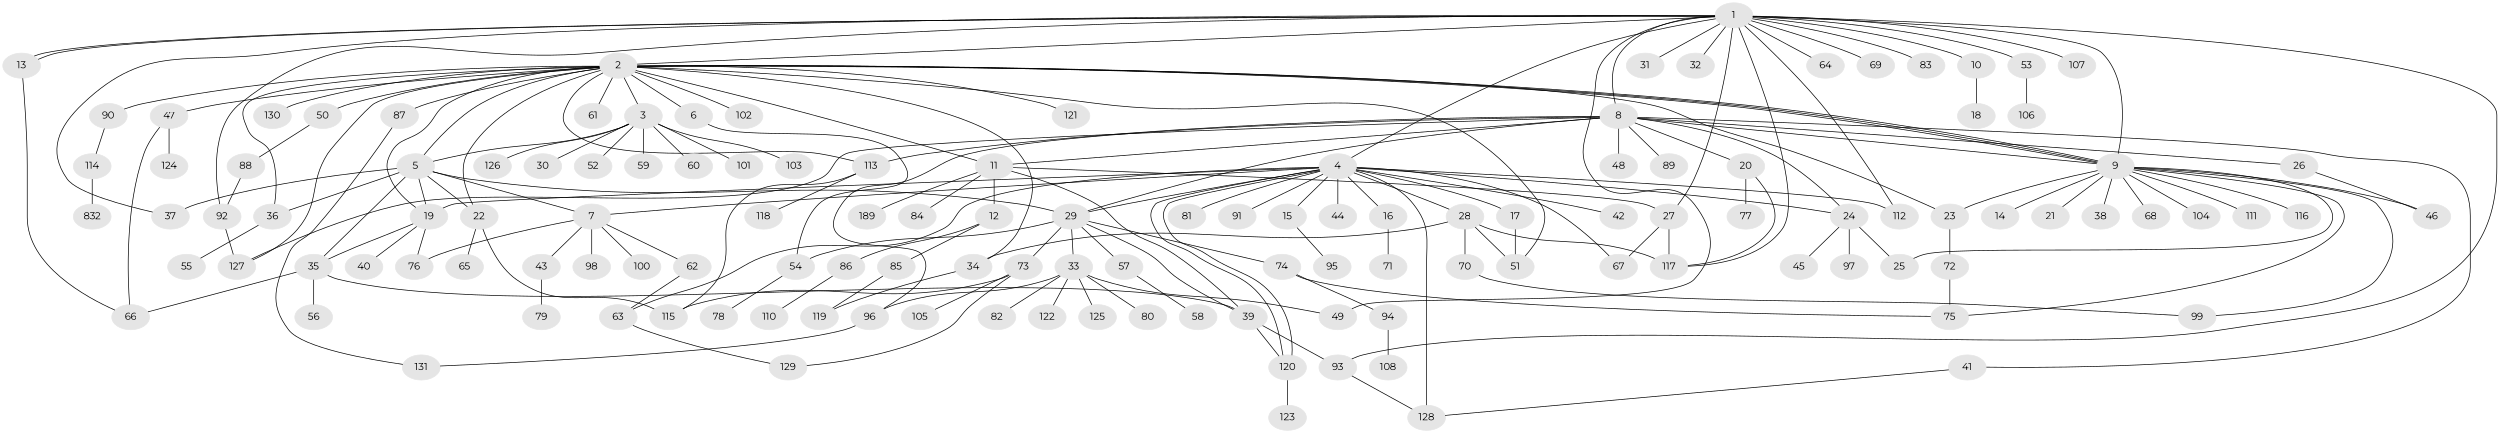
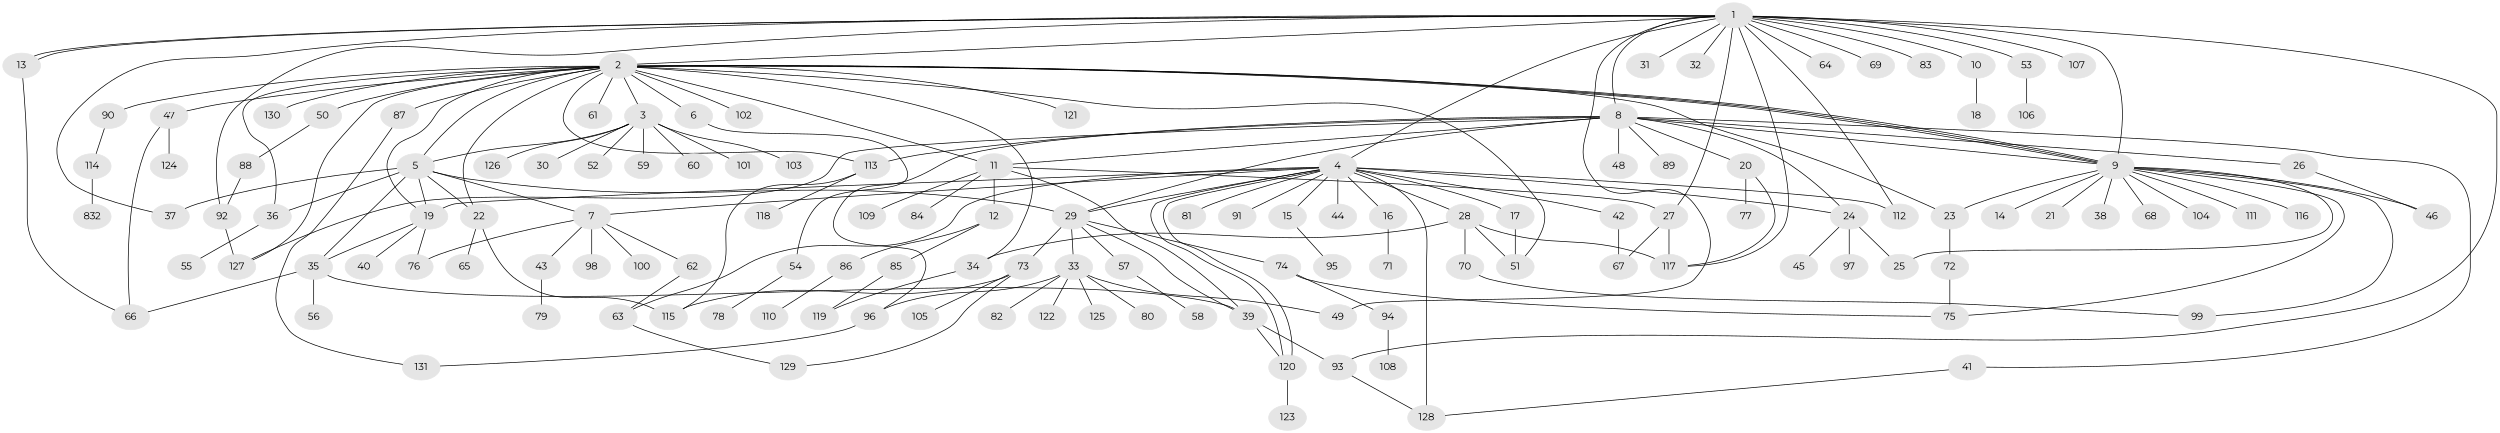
edge "4" -- "67": now "42" -- "67"
node "189": label "189" -> "109"
edge "29" -- "54": removed
